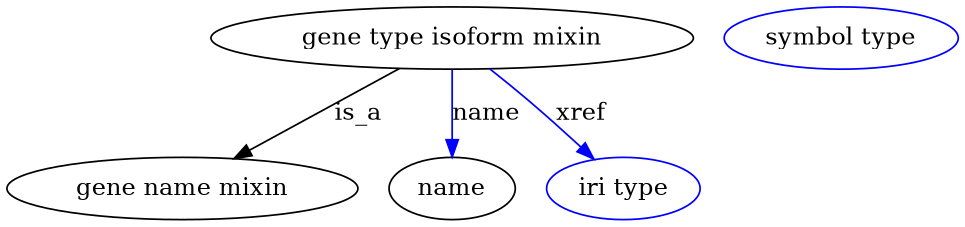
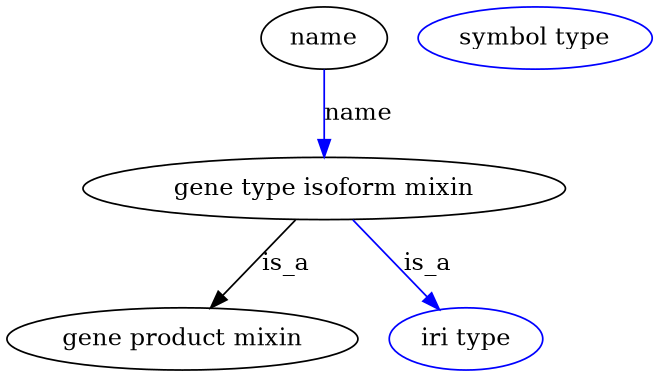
edge "gene type isoform mixin" -> "name": reversed
edge "gene type isoform mixin" -> "iri type": label "xref" -> "is_a"
node "gene name mixin": label "gene name mixin" -> "gene product mixin"
